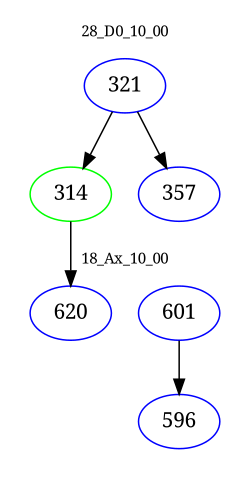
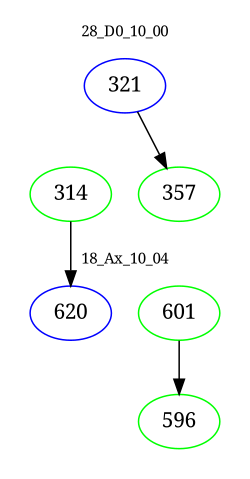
edge "321" -> "314": removed
node "357": color blue -> green
cluster "18_Ax_10_00": label "18_Ax_10_00" -> "18_Ax_10_04"
node "601": color blue -> green
node "596": color blue -> green
